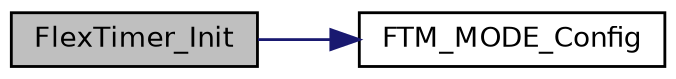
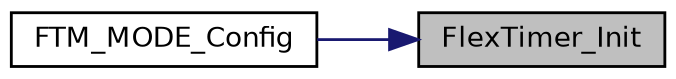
edge "FlexTimer_Init" -> "FTM_MODE_Config": reversed
